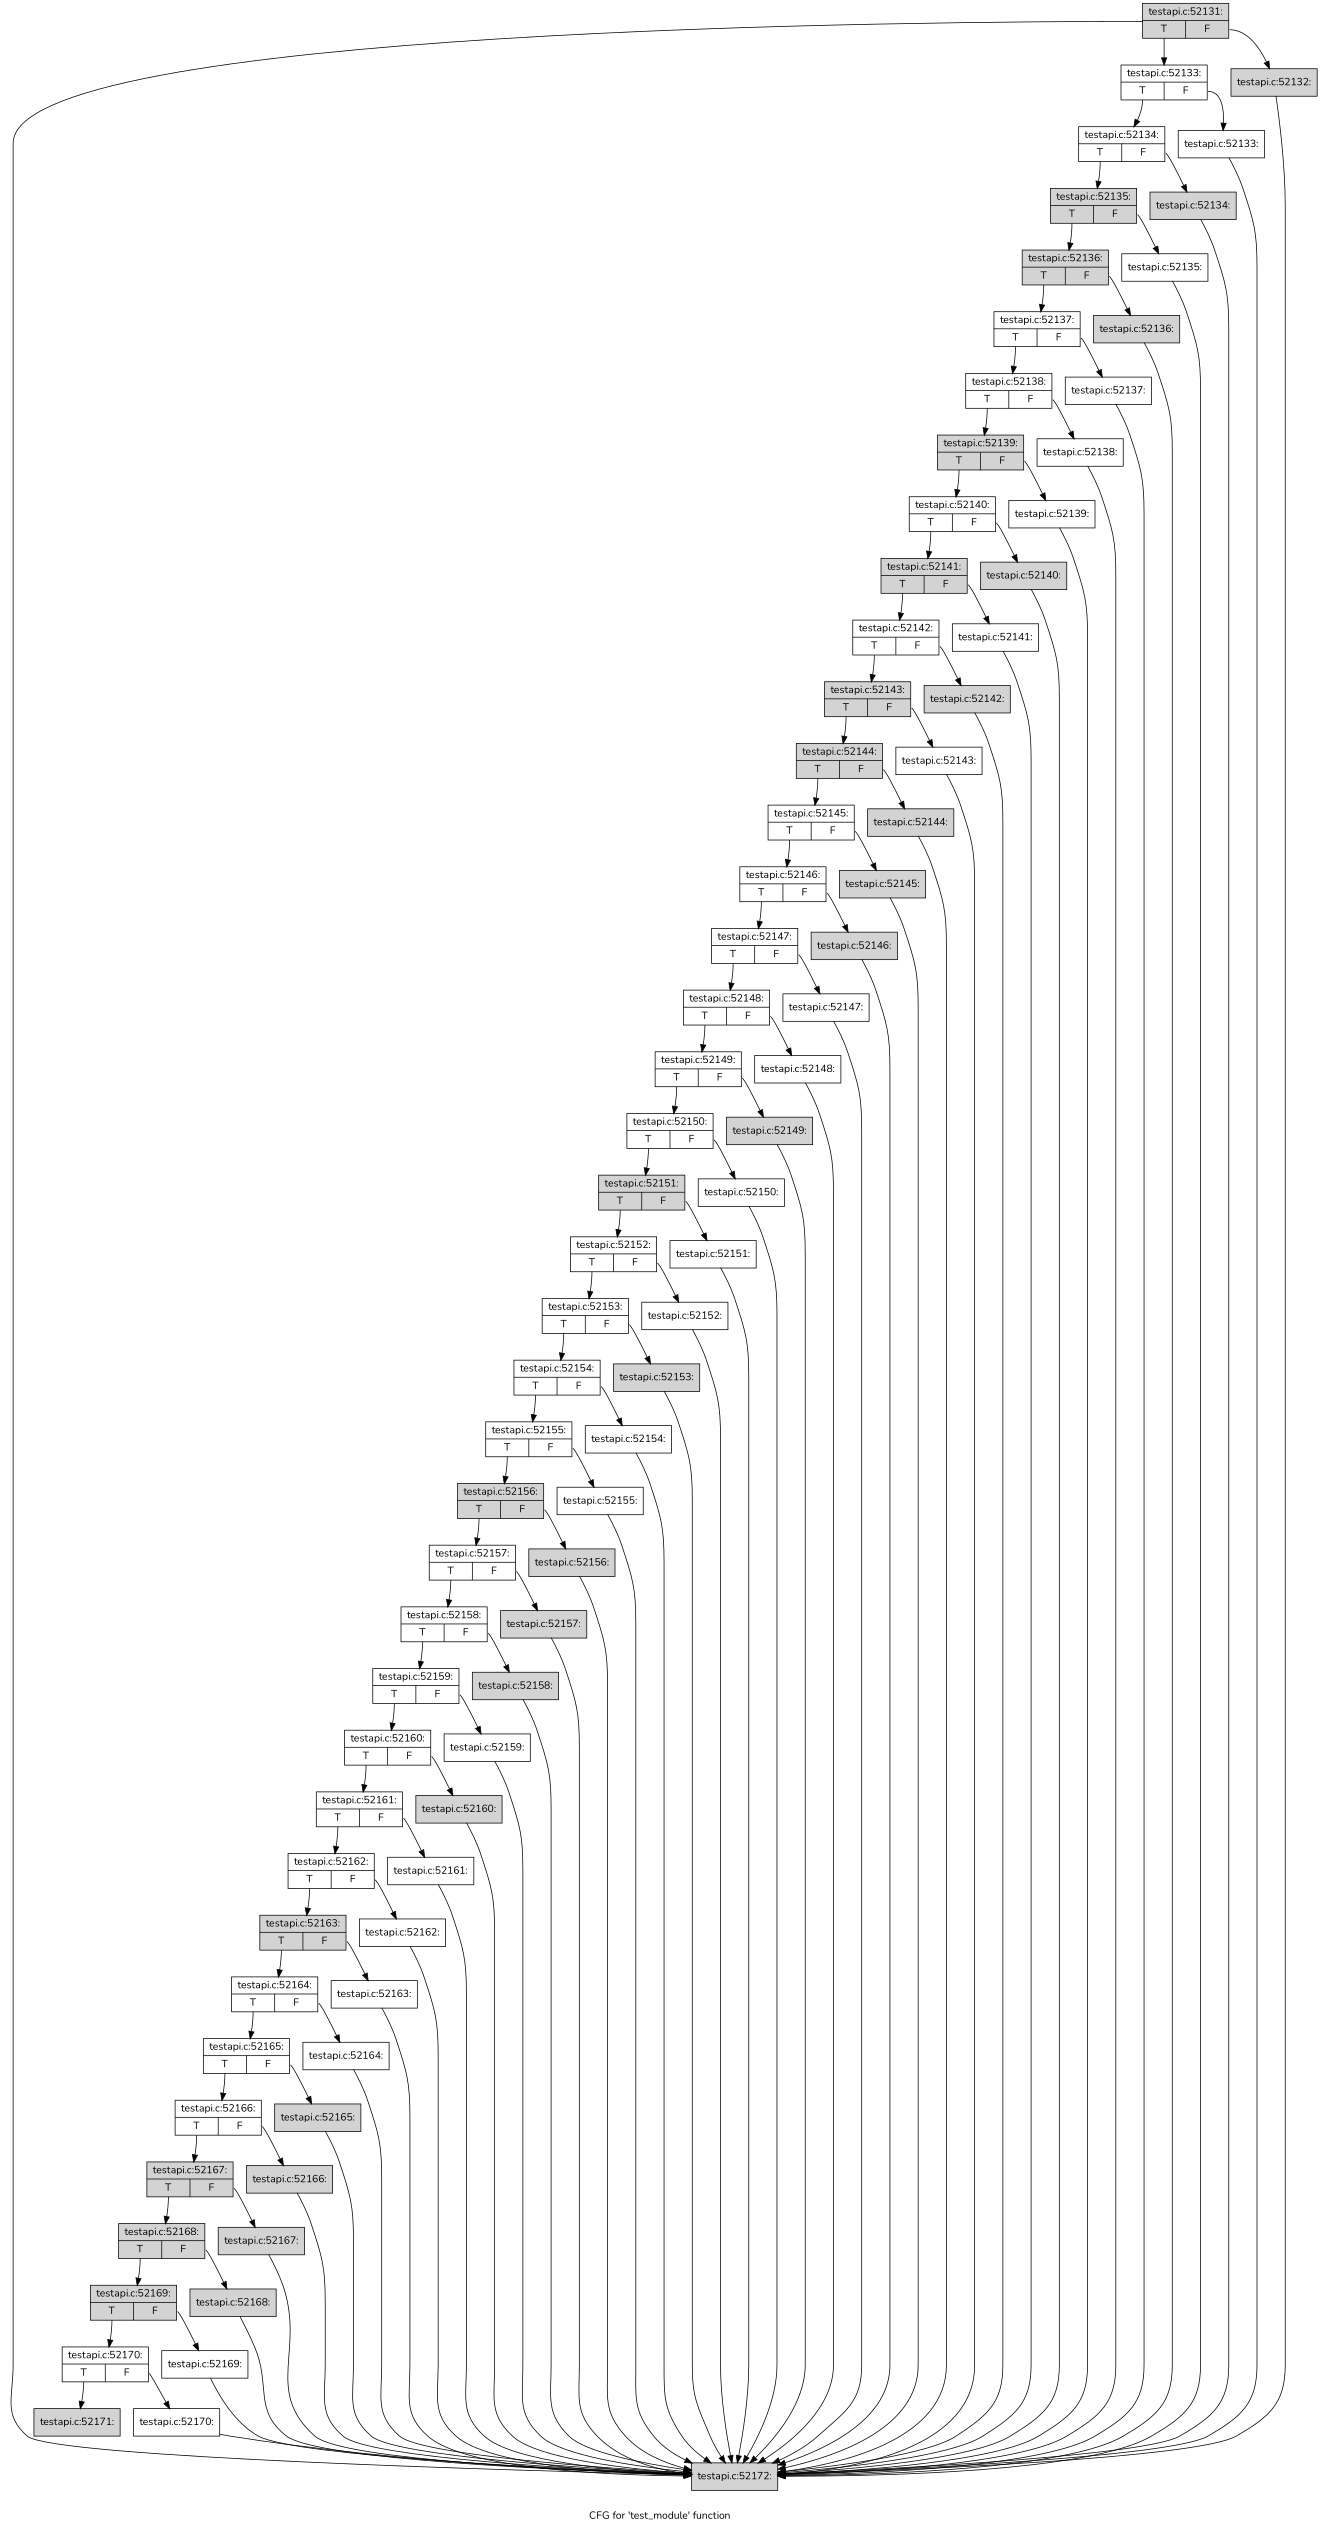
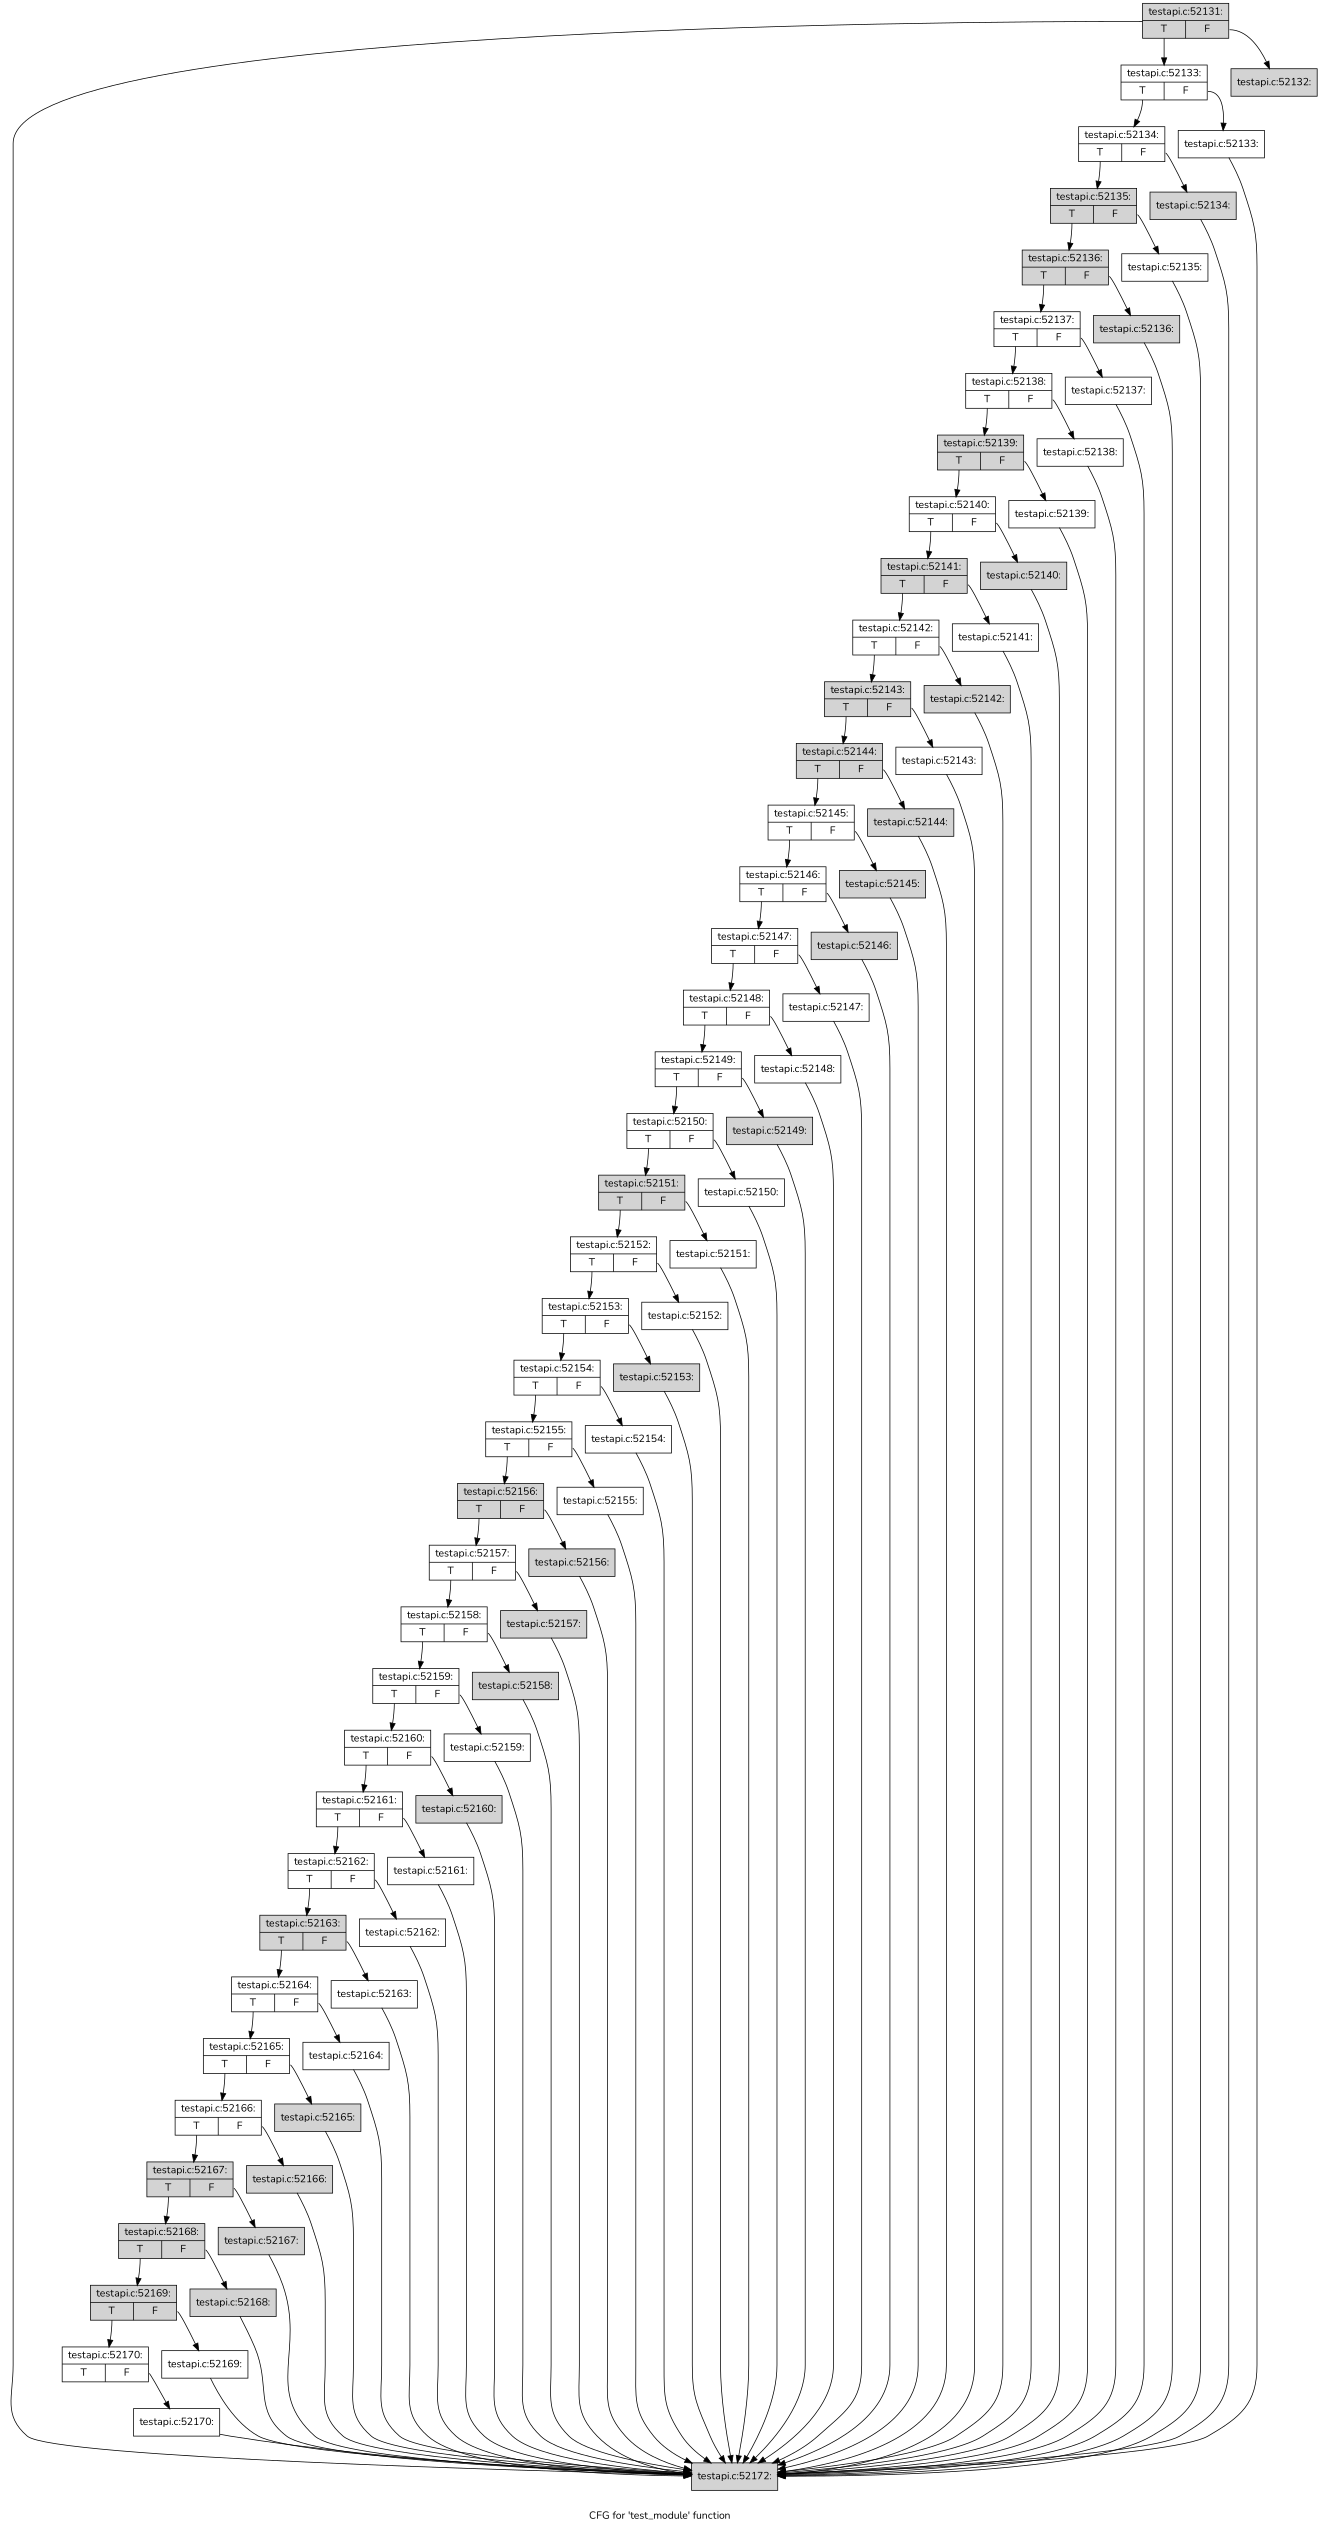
edge "testapi.c:52132:" -> "testapi.c:52172:": removed
node "testapi.c:52171:": removed
